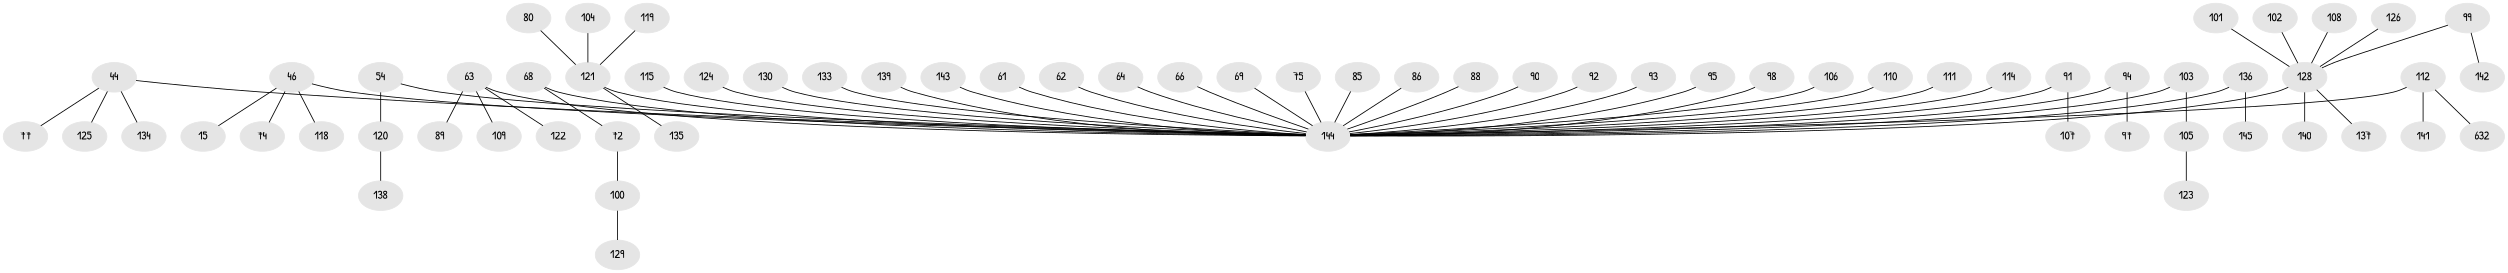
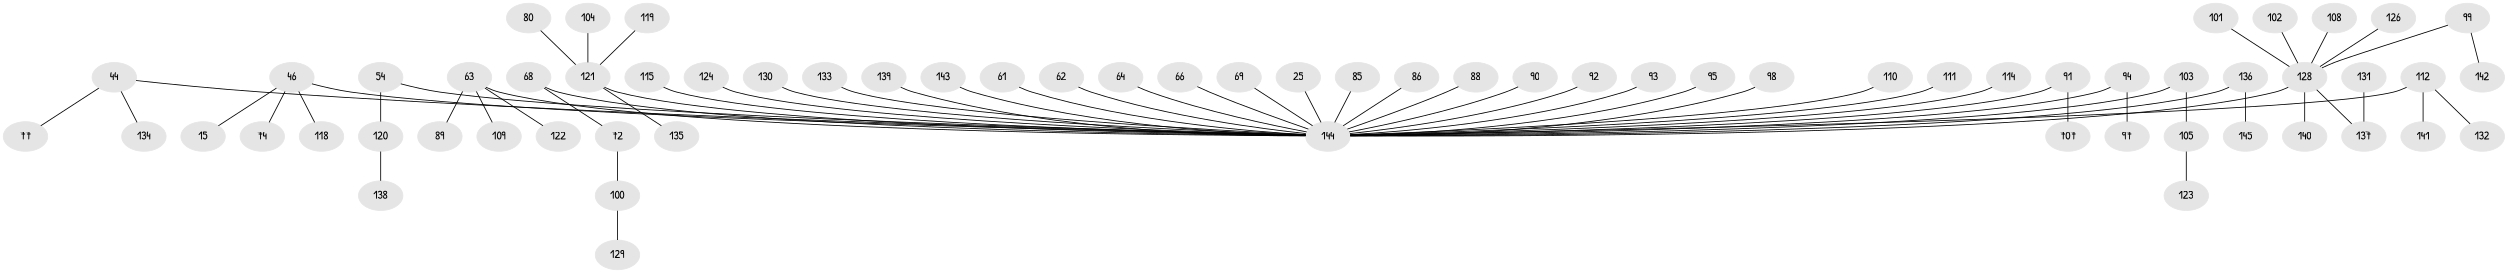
node "75": label "75" -> "25"
node "106": removed
node "131": added
node "125": removed
node "107": label "107" -> "707"
node "632": label "632" -> "132"
